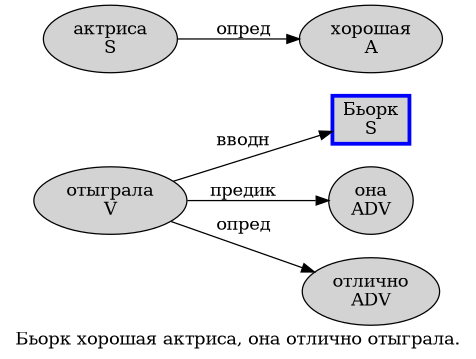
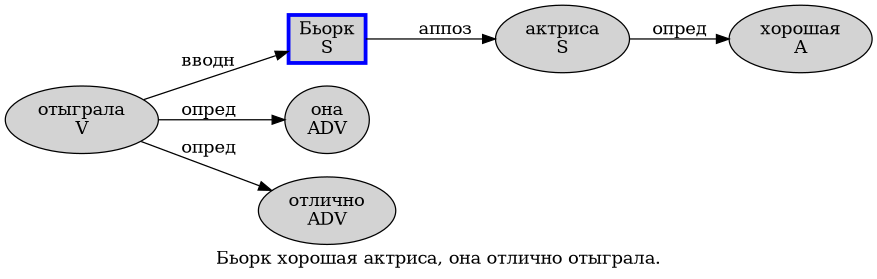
edge "Бьорк S" -> "актриса S": added, label "аппоз"
edge "отыграла V" -> "она ADV": label "предик" -> "опред"
